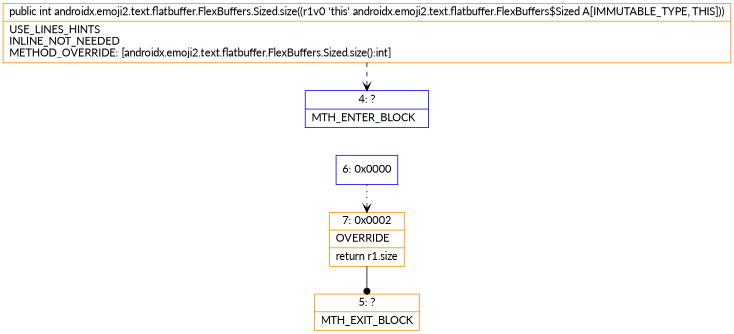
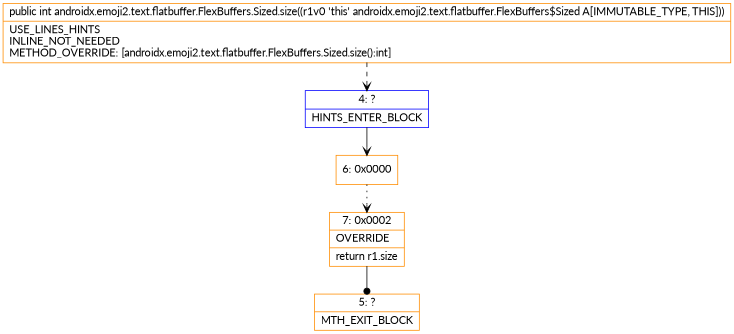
node "4: ?": text "MTH_ENTER_BLOCK" -> "HINTS_ENTER_BLOCK"
edge "4: ?" -> "6: 0x0000": added
node "6: 0x0000": color blue -> darkorange
